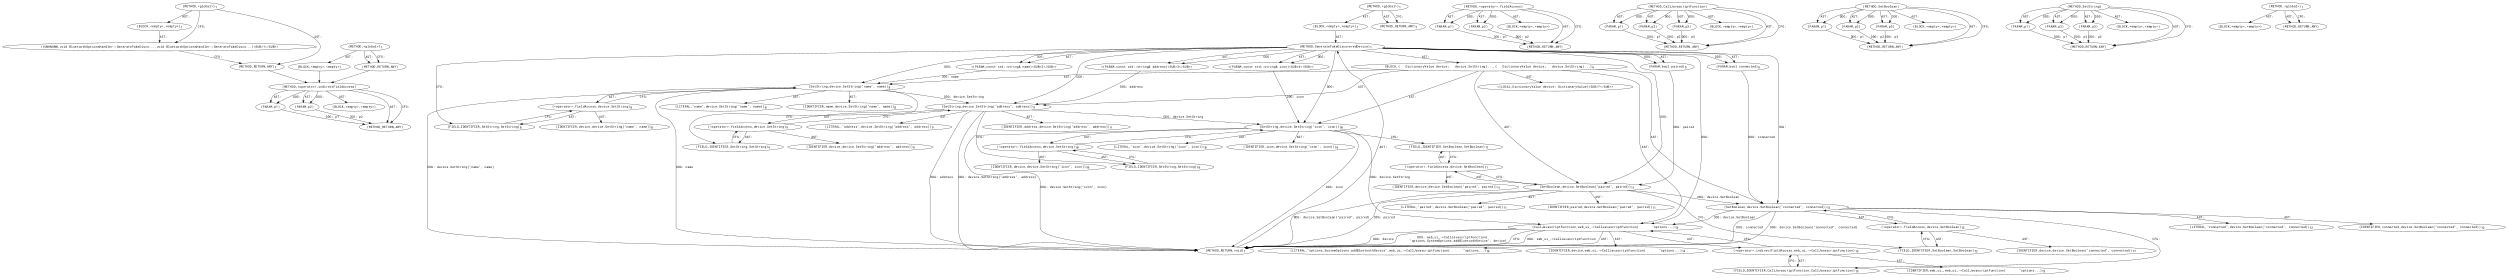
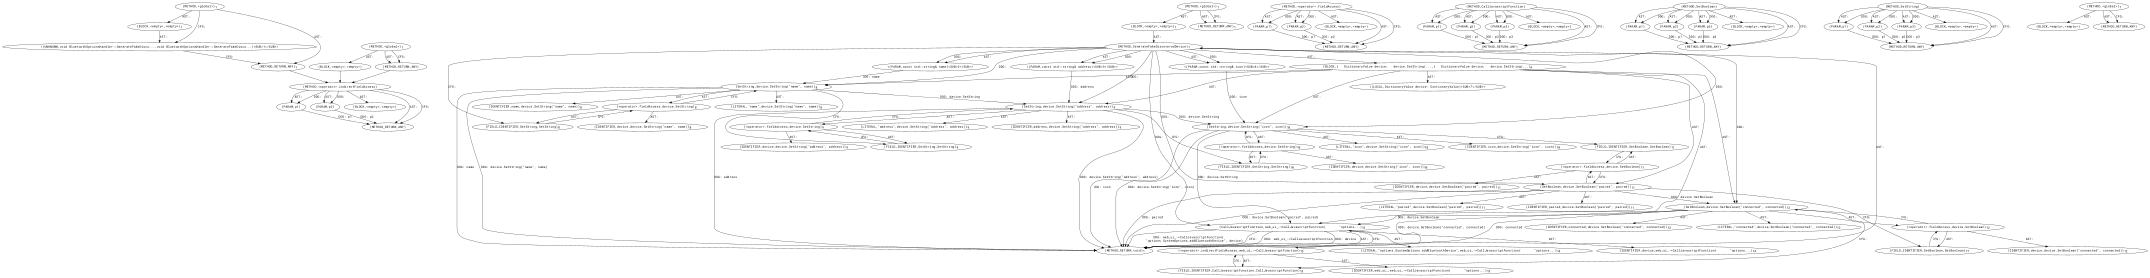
node "(PARAM,bool paired)": removed
node "(PARAM,bool connected)": removed
